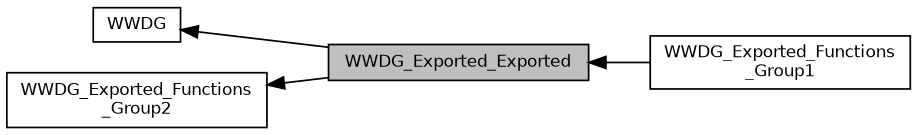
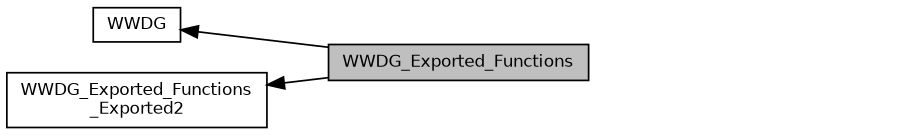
node "WWDG_Exported_Exported": label "WWDG_Exported_Exported" -> "WWDG_Exported_Functions"
node "WWDG_Exported_Functions _Group1": removed
node "WWDG_Exported_Functions _Group2": label "WWDG_Exported_Functions _Group2" -> "WWDG_Exported_Functions _Exported2"
